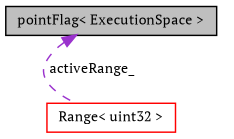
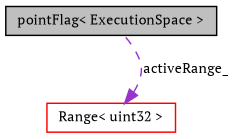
edge "Range< uint32 >" -> "pointFlag< ExecutionSpace >": reversed
